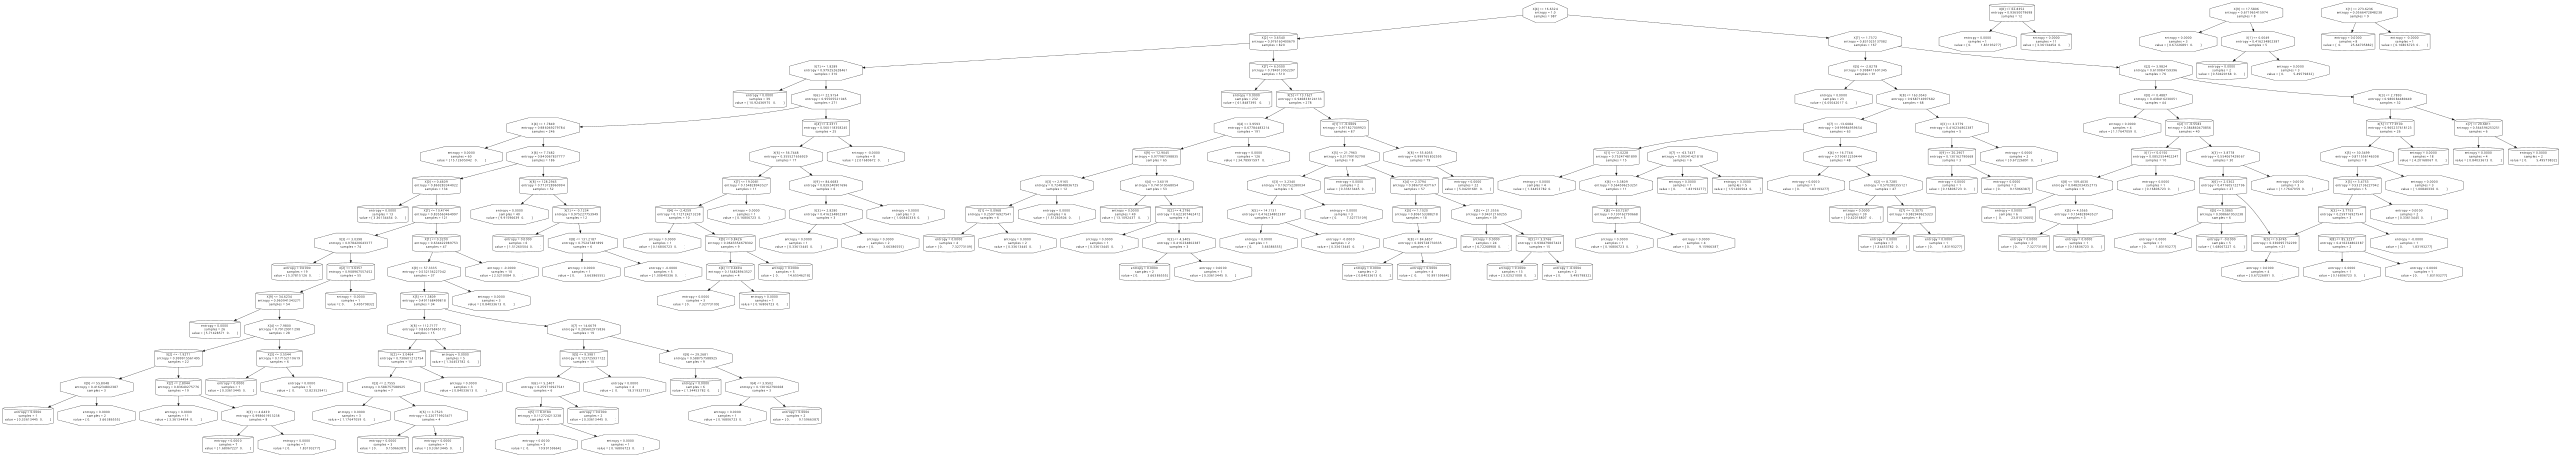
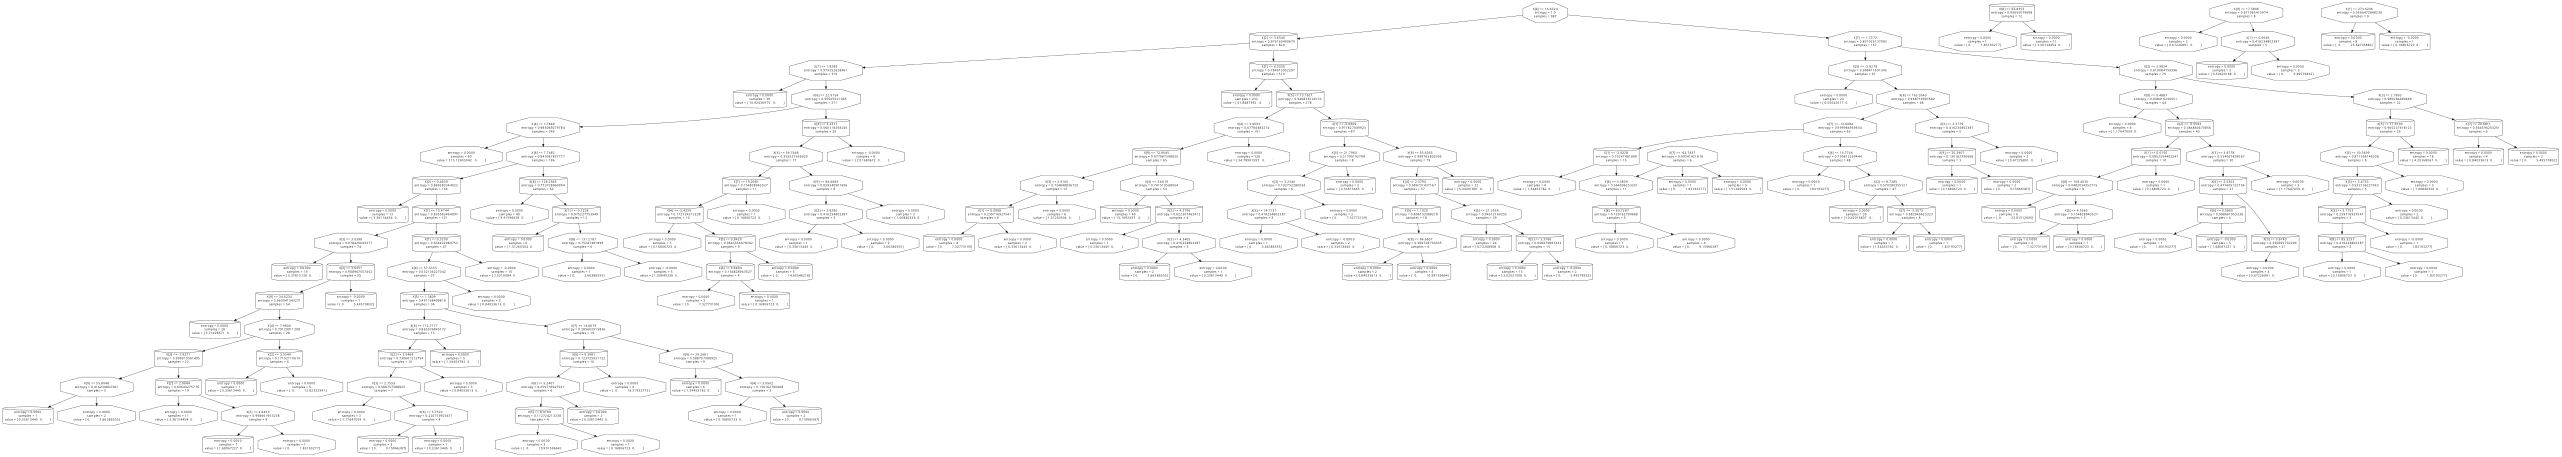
edge "X[5] <= 21.7963 entropy = 0.31799192798 samples = 8" -> "X[4] <= 2.3794 entropy = 0.986731437167 samples = 57": now "X[8] <= 55.6055 entropy = 0.999765802595 samples = 79" -> "X[4] <= 2.3794 entropy = 0.986731437167 samples = 57"
edge "X[3] <= 3.7753 entropy = 0.259716927541 samples = 3" -> "X[0] <= 0.6745 entropy = 0.330695732299 samples = 21": now "X[3] <= 3.7753 entropy = 0.259716927541 samples = 3" -> "X[8] <= 85.3237 entropy = 0.416234802387 samples = 2"
